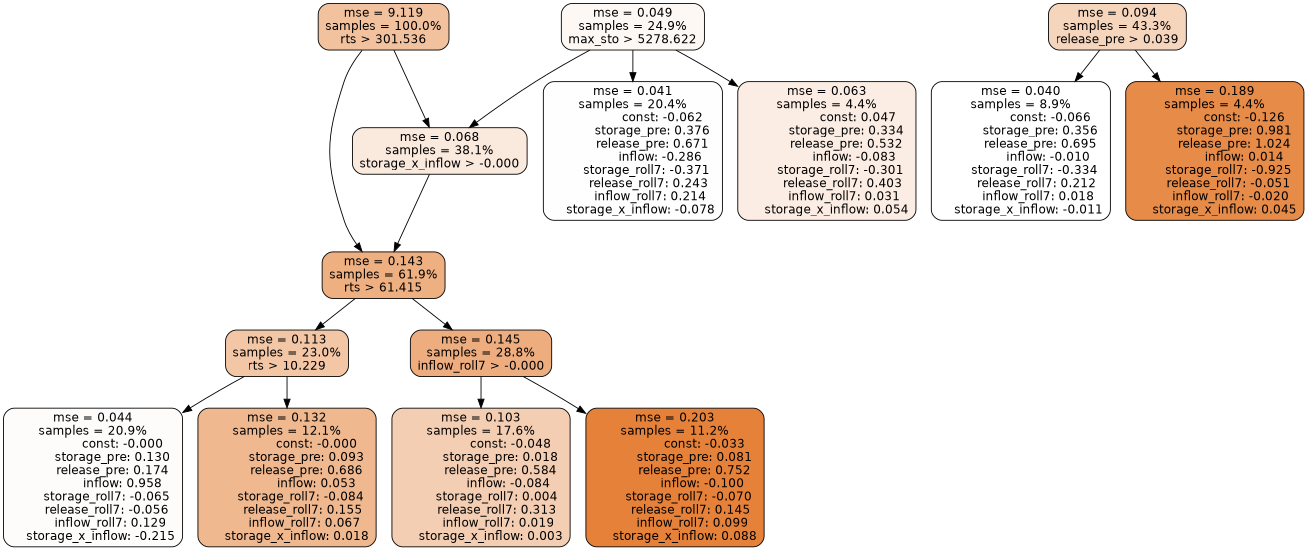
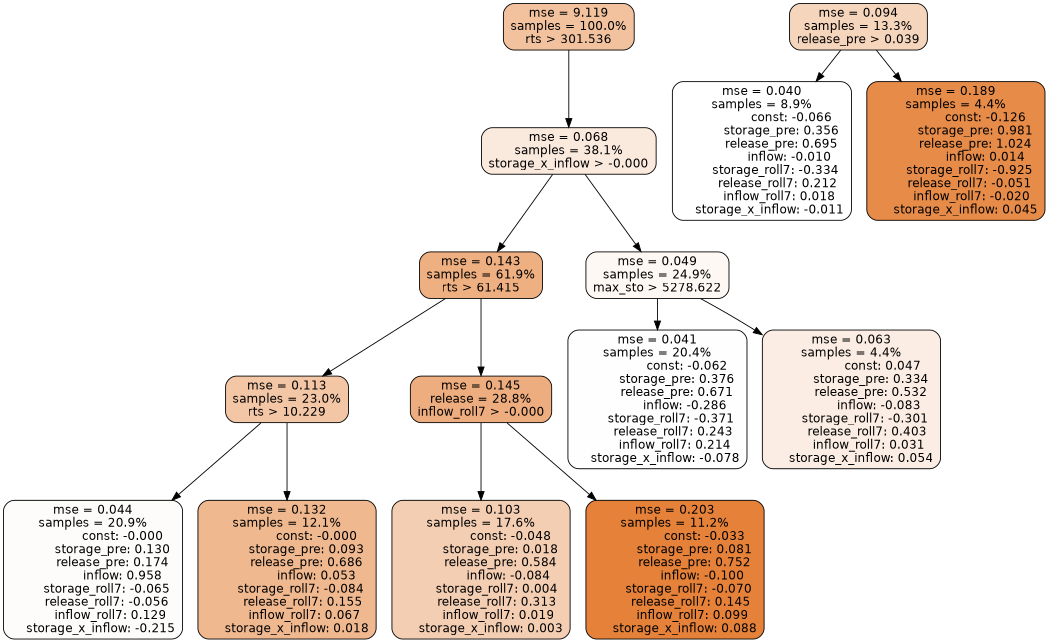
node "mse = 0.094 samples = 43.3% release_pre > 0.039": label "mse = 0.094 samples = 43.3% release_pre > 0.039" -> "mse = 0.094 samples = 13.3% release_pre > 0.039"
edge "mse = 0.049 samples = 24.9% max_sto > 5278.622" -> "mse = 0.068 samples = 38.1% storage_x_inflow > -0.000": reversed
edge "mse = 9.119 samples = 100.0% rts > 301.536" -> "mse = 0.143 samples = 61.9% rts > 61.415": removed
node "mse = 0.145 samples = 28.8% inflow_roll7 > -0.000": label "mse = 0.145 samples = 28.8% inflow_roll7 > -0.000" -> "mse = 0.145 release = 28.8% inflow_roll7 > -0.000"
